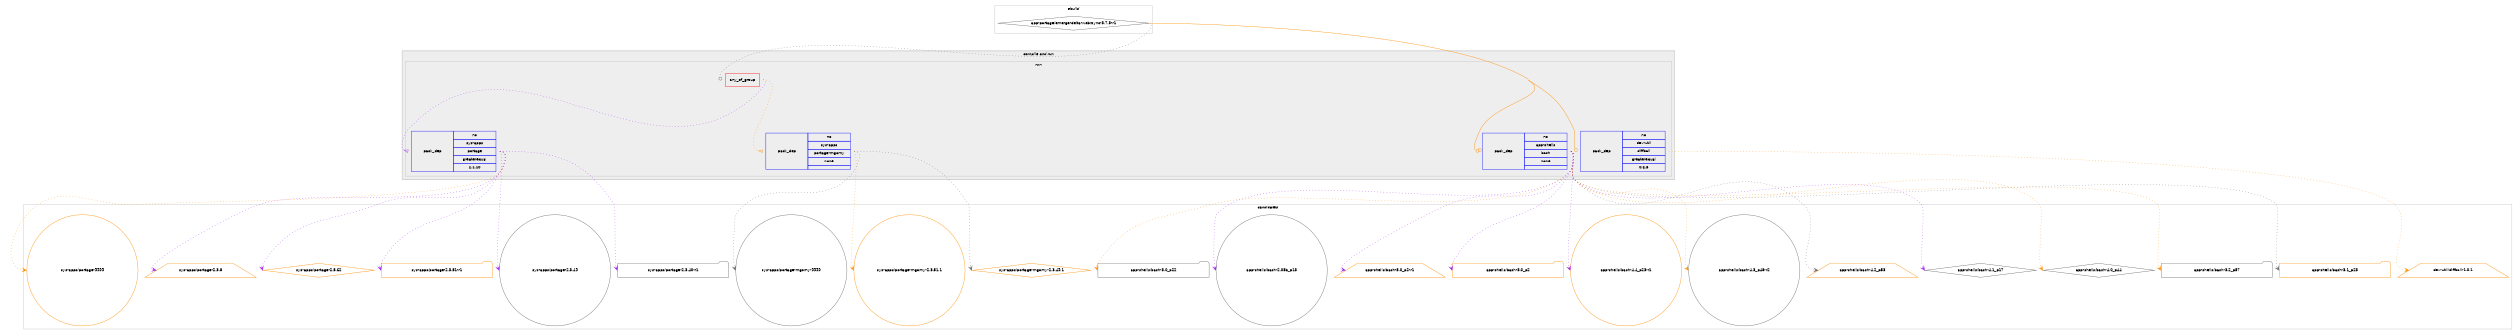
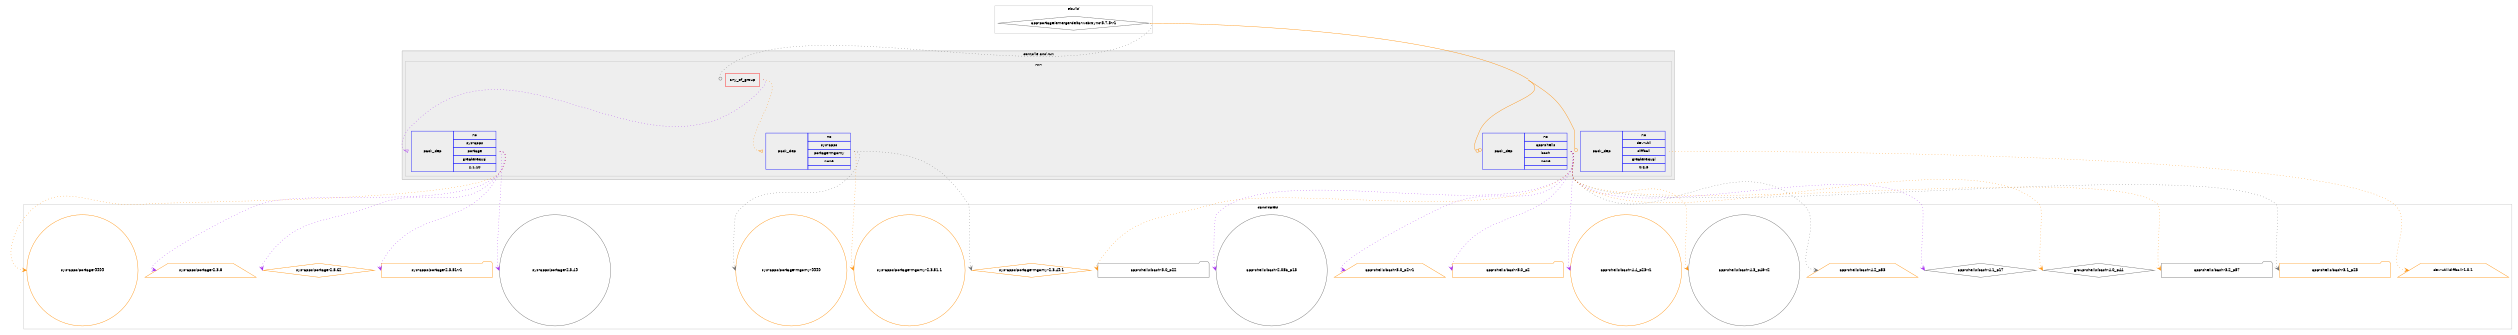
node "sys-apps/portage-2.3.40-r1": removed
node "sys-apps/portage-mgorny-9999": color gray40 -> darkorange
node "app-shells/bash-4.0_p44": label "app-shells/bash-4.0_p44" -> "group-shells/bash-4.0_p44"
